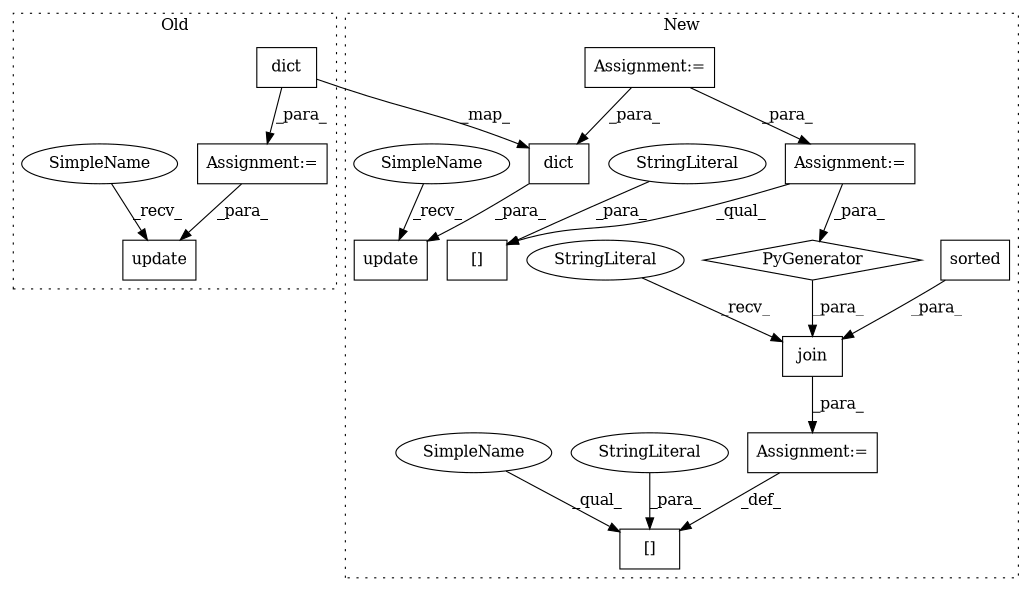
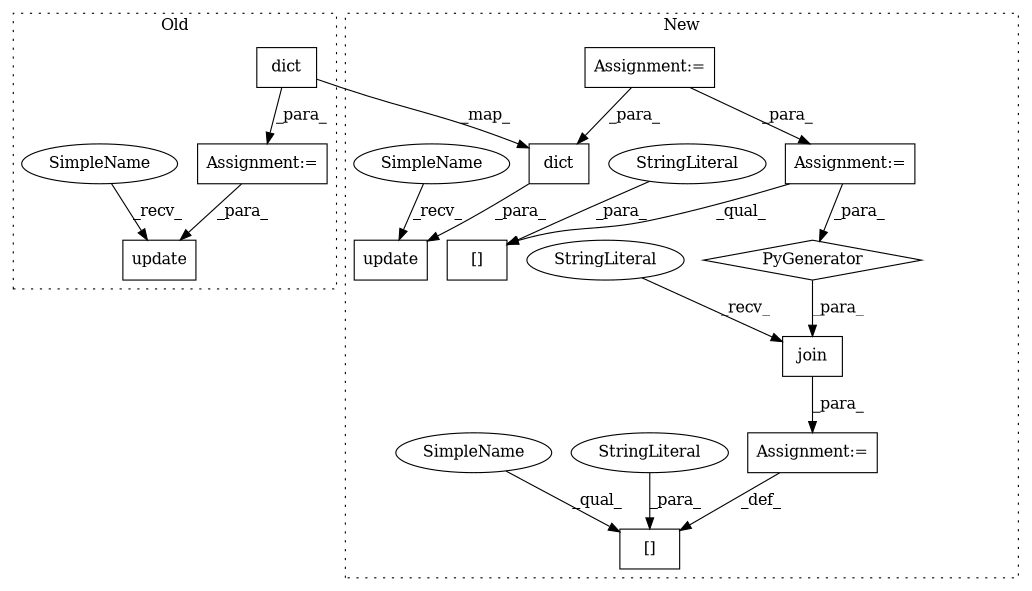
node "sorted": removed
